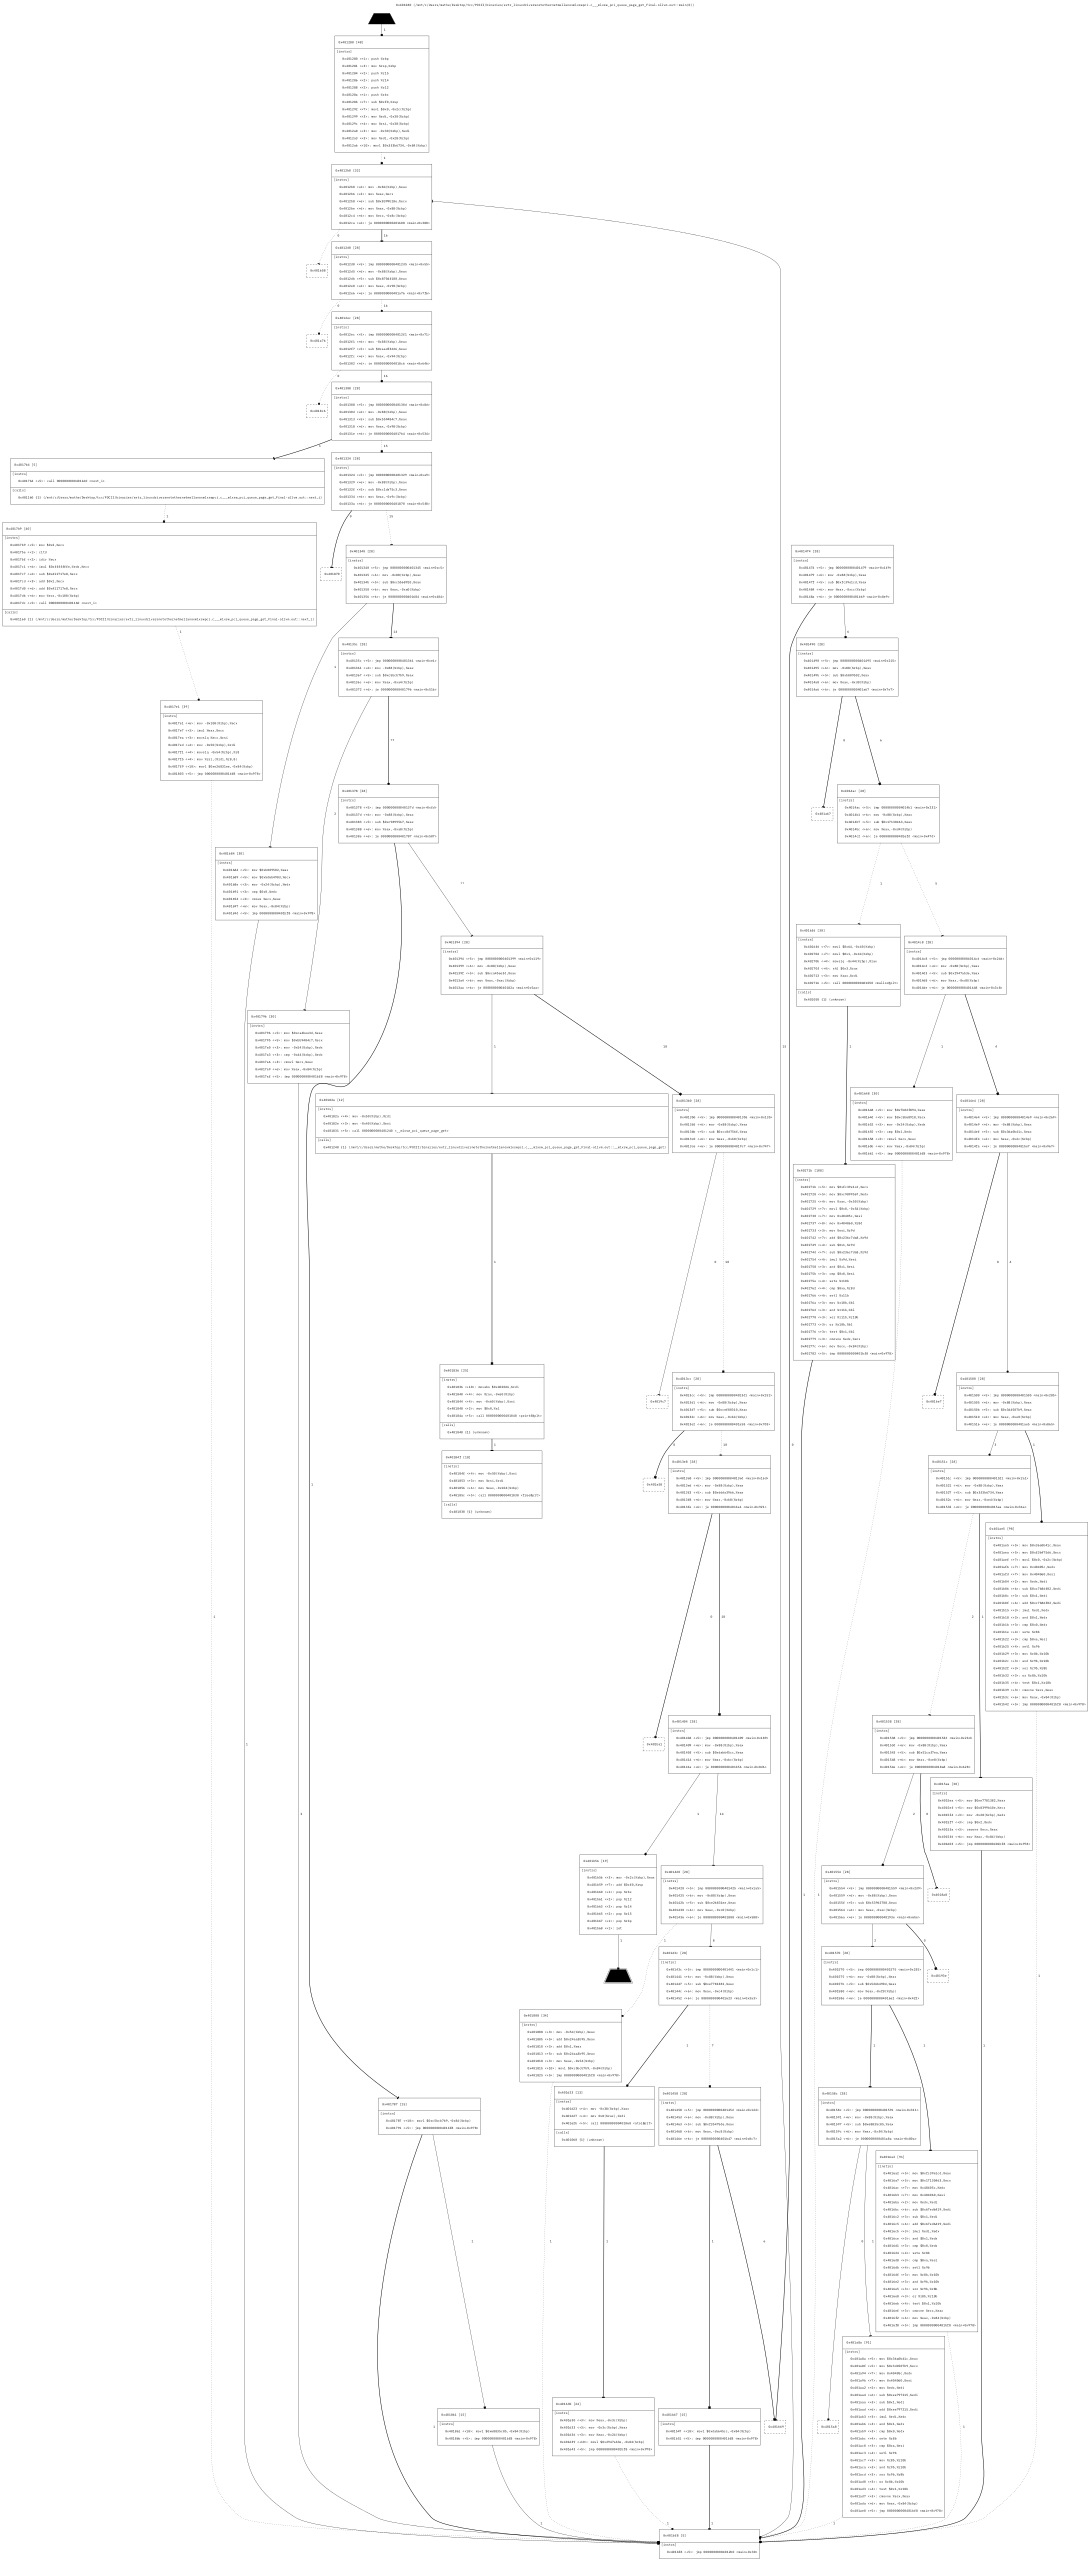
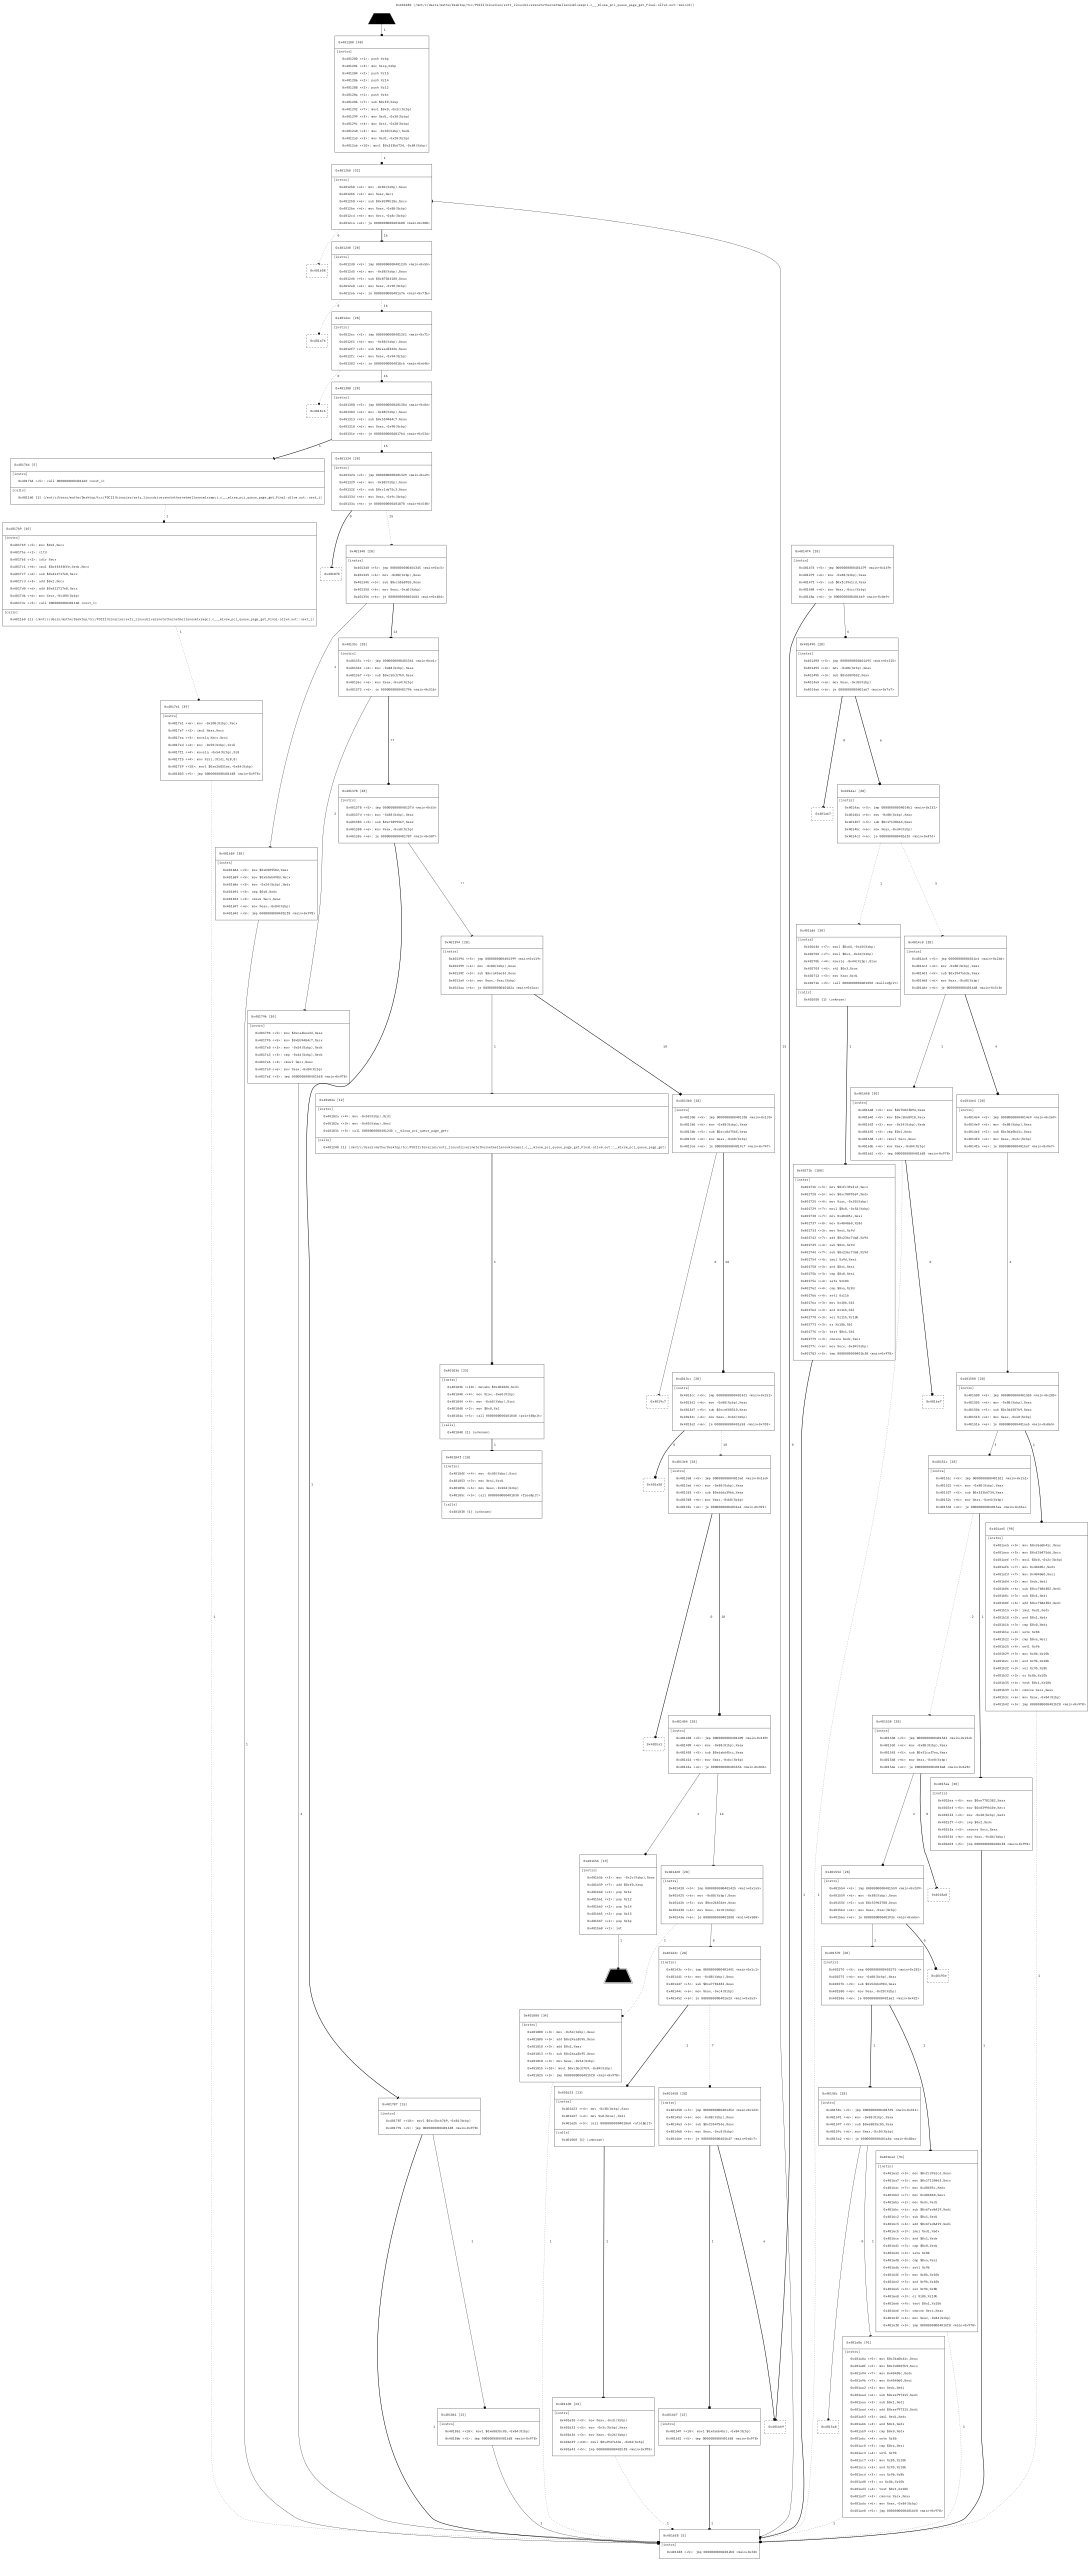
edge "0x4013b0 [28]" -> "0x4013cc [28]": style dotted -> bold
edge "0x4014e4 [28]" -> "0x401be7": now "0x401648 [30]" -> "0x401be7"
